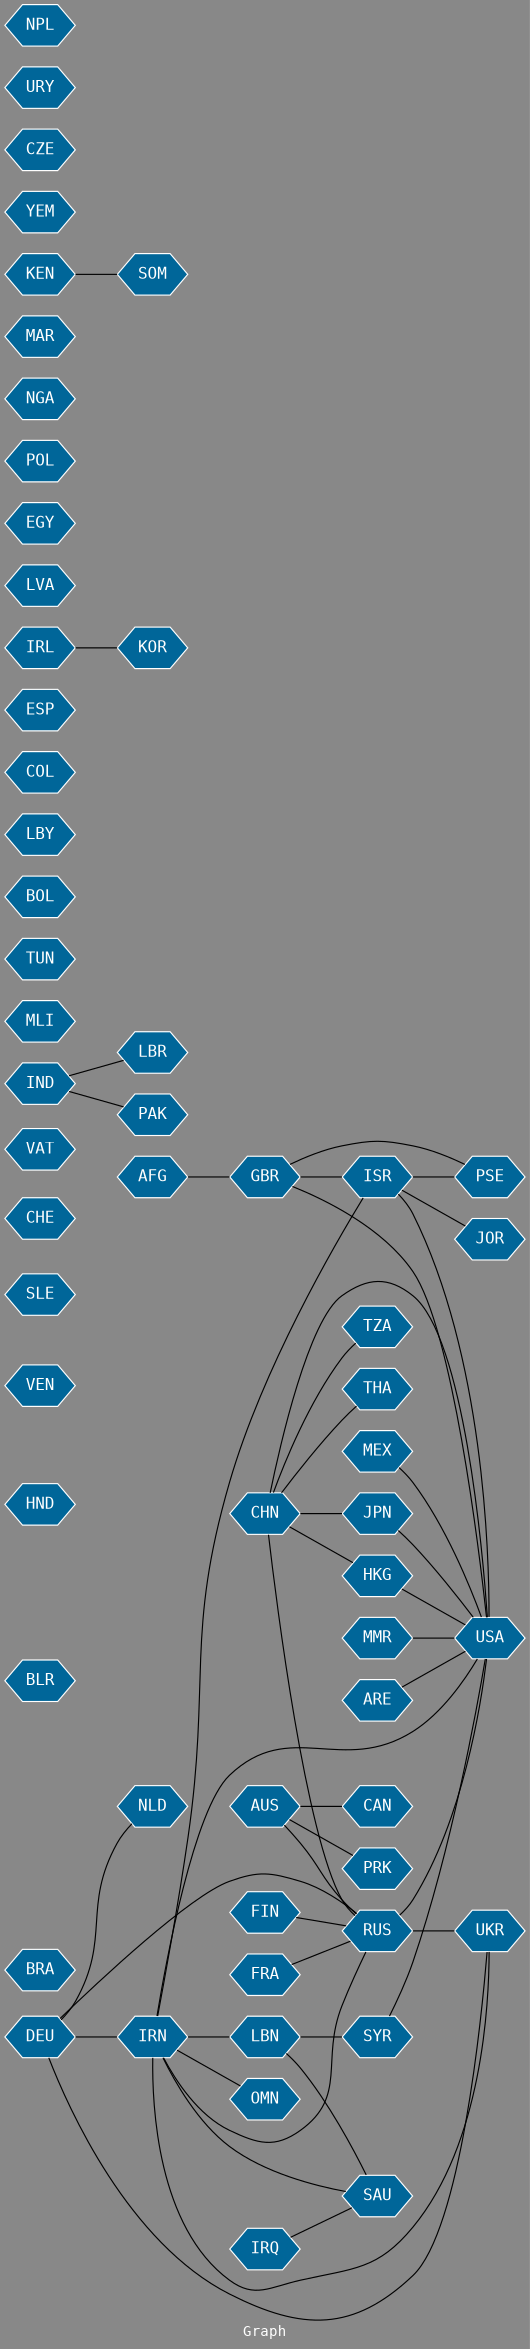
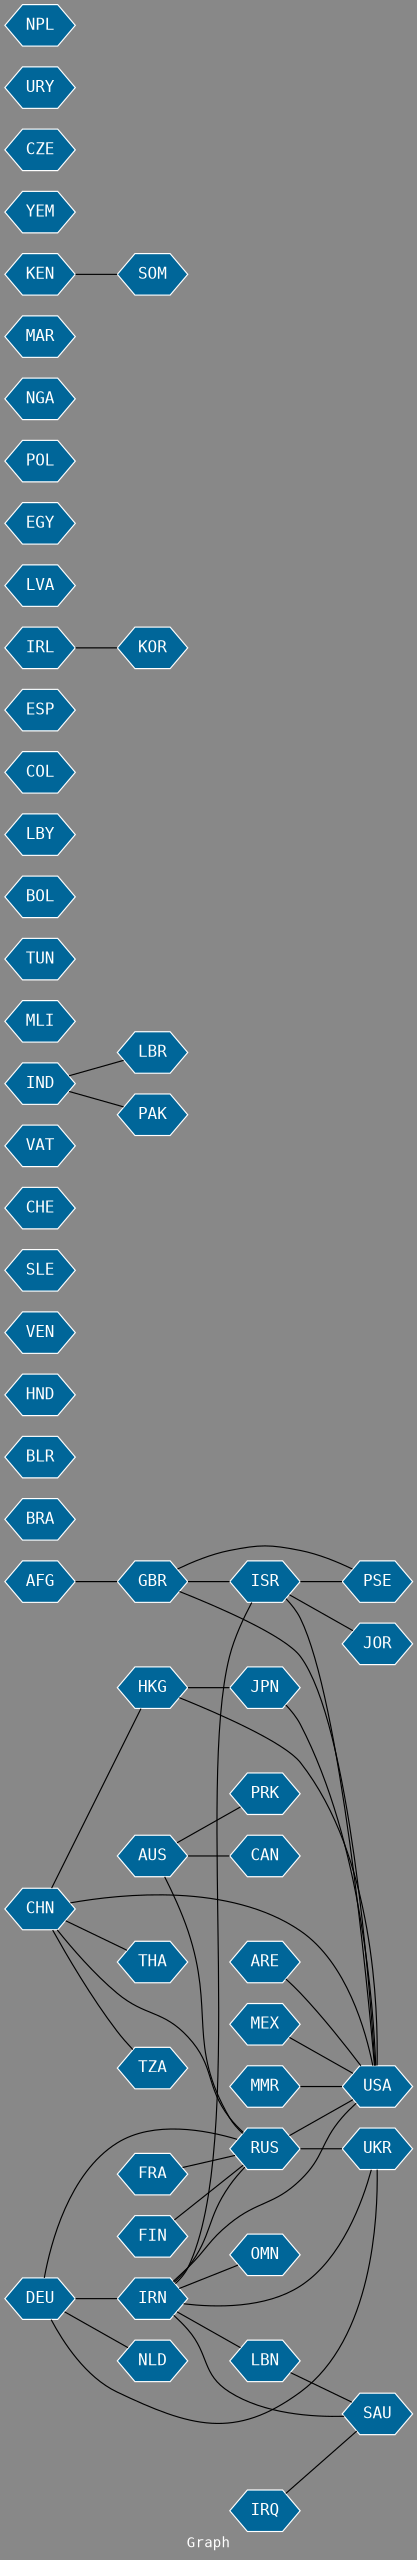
edge "CHN" -- "JPN": now "HKG" -- "JPN"
node "SYR": removed
